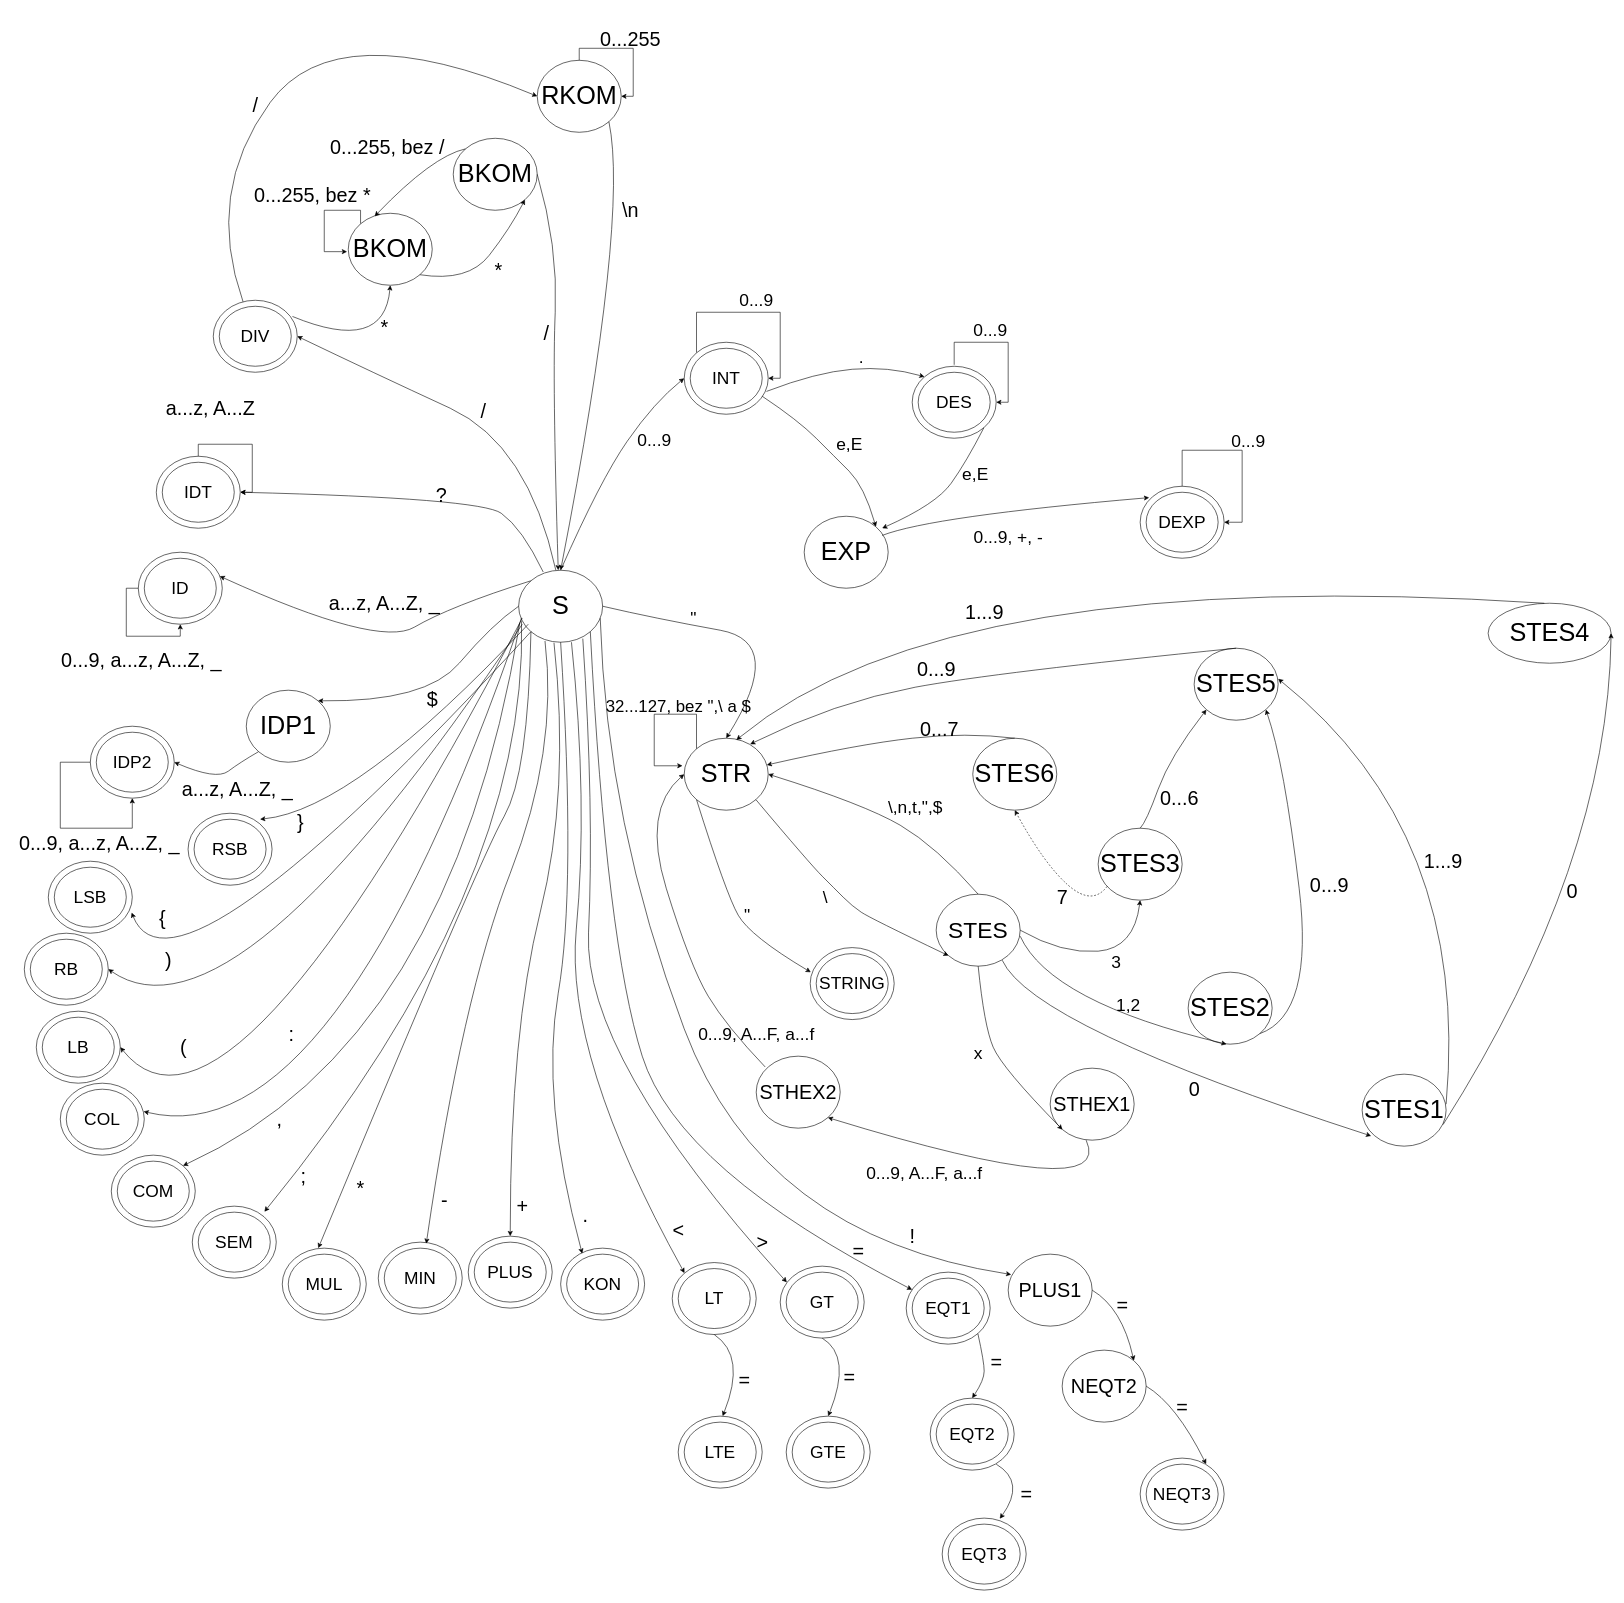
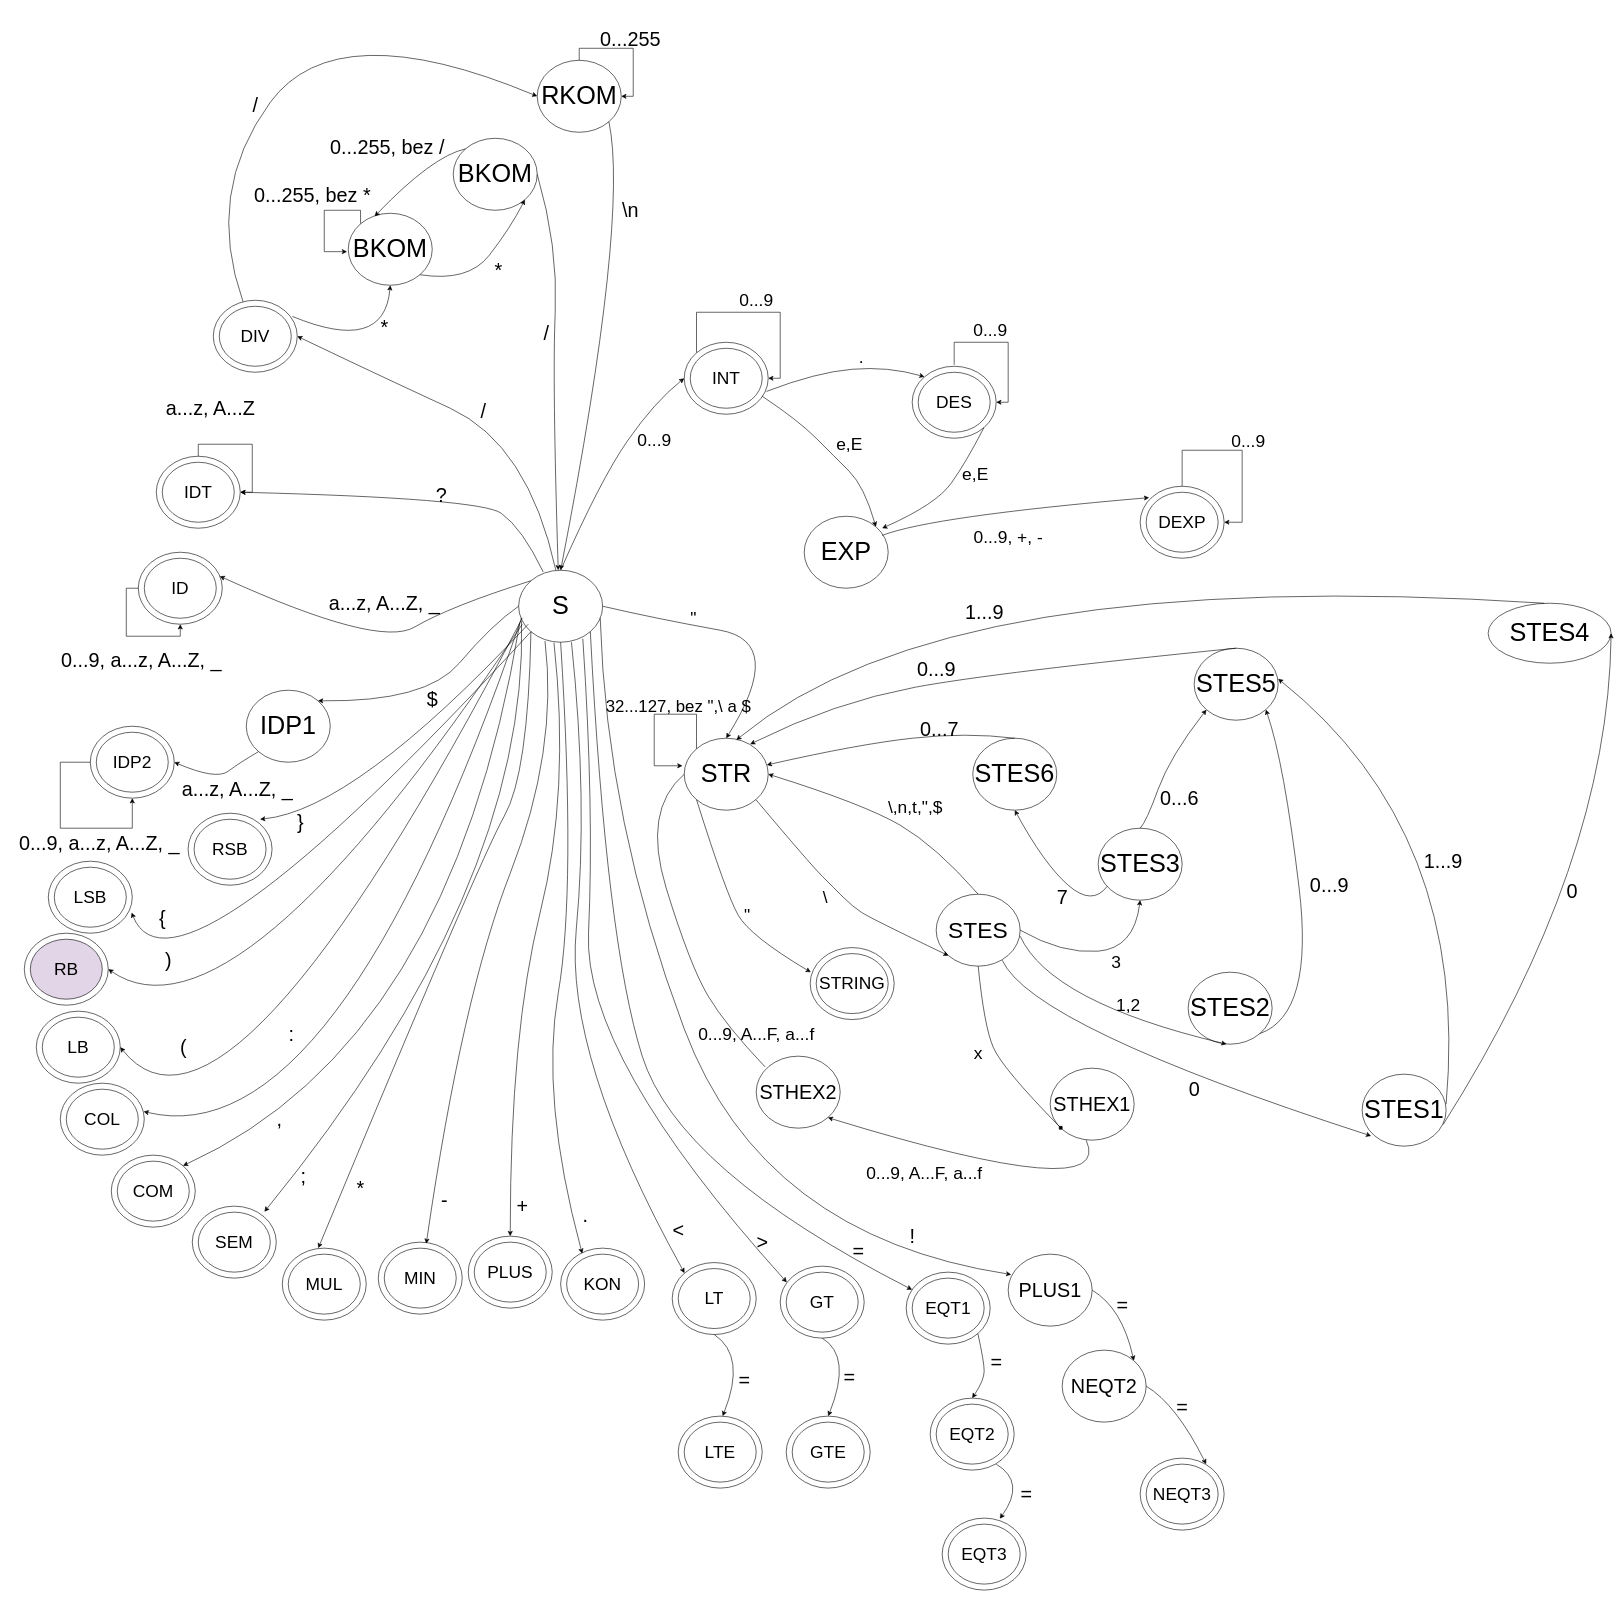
edge "STHEX2" -> "STR": arrowhead classic -> none
edge "STES3" -> "STES6": style dashed -> solid
node "RB": fillcolor #ffffff -> #e1d5e7
edge "STES" -> "STHEX1": arrowhead classic -> diamond
